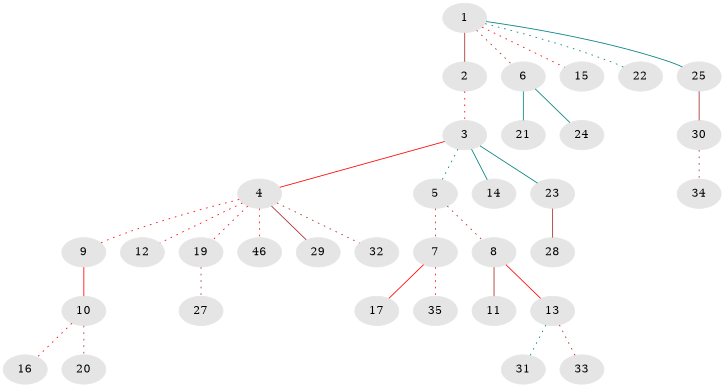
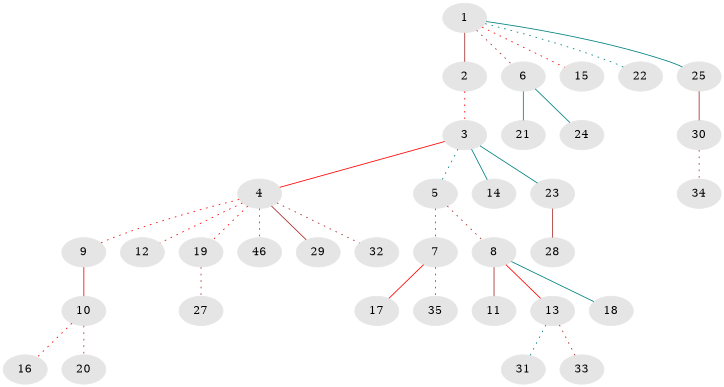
node "18": added
